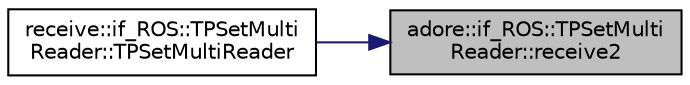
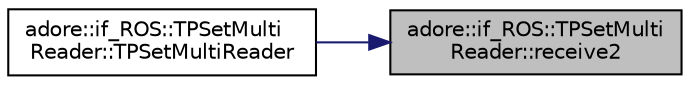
node "receive::if_ROS::TPSetMulti Reader::TPSetMultiReader": label "receive::if_ROS::TPSetMulti Reader::TPSetMultiReader" -> "adore::if_ROS::TPSetMulti Reader::TPSetMultiReader"
